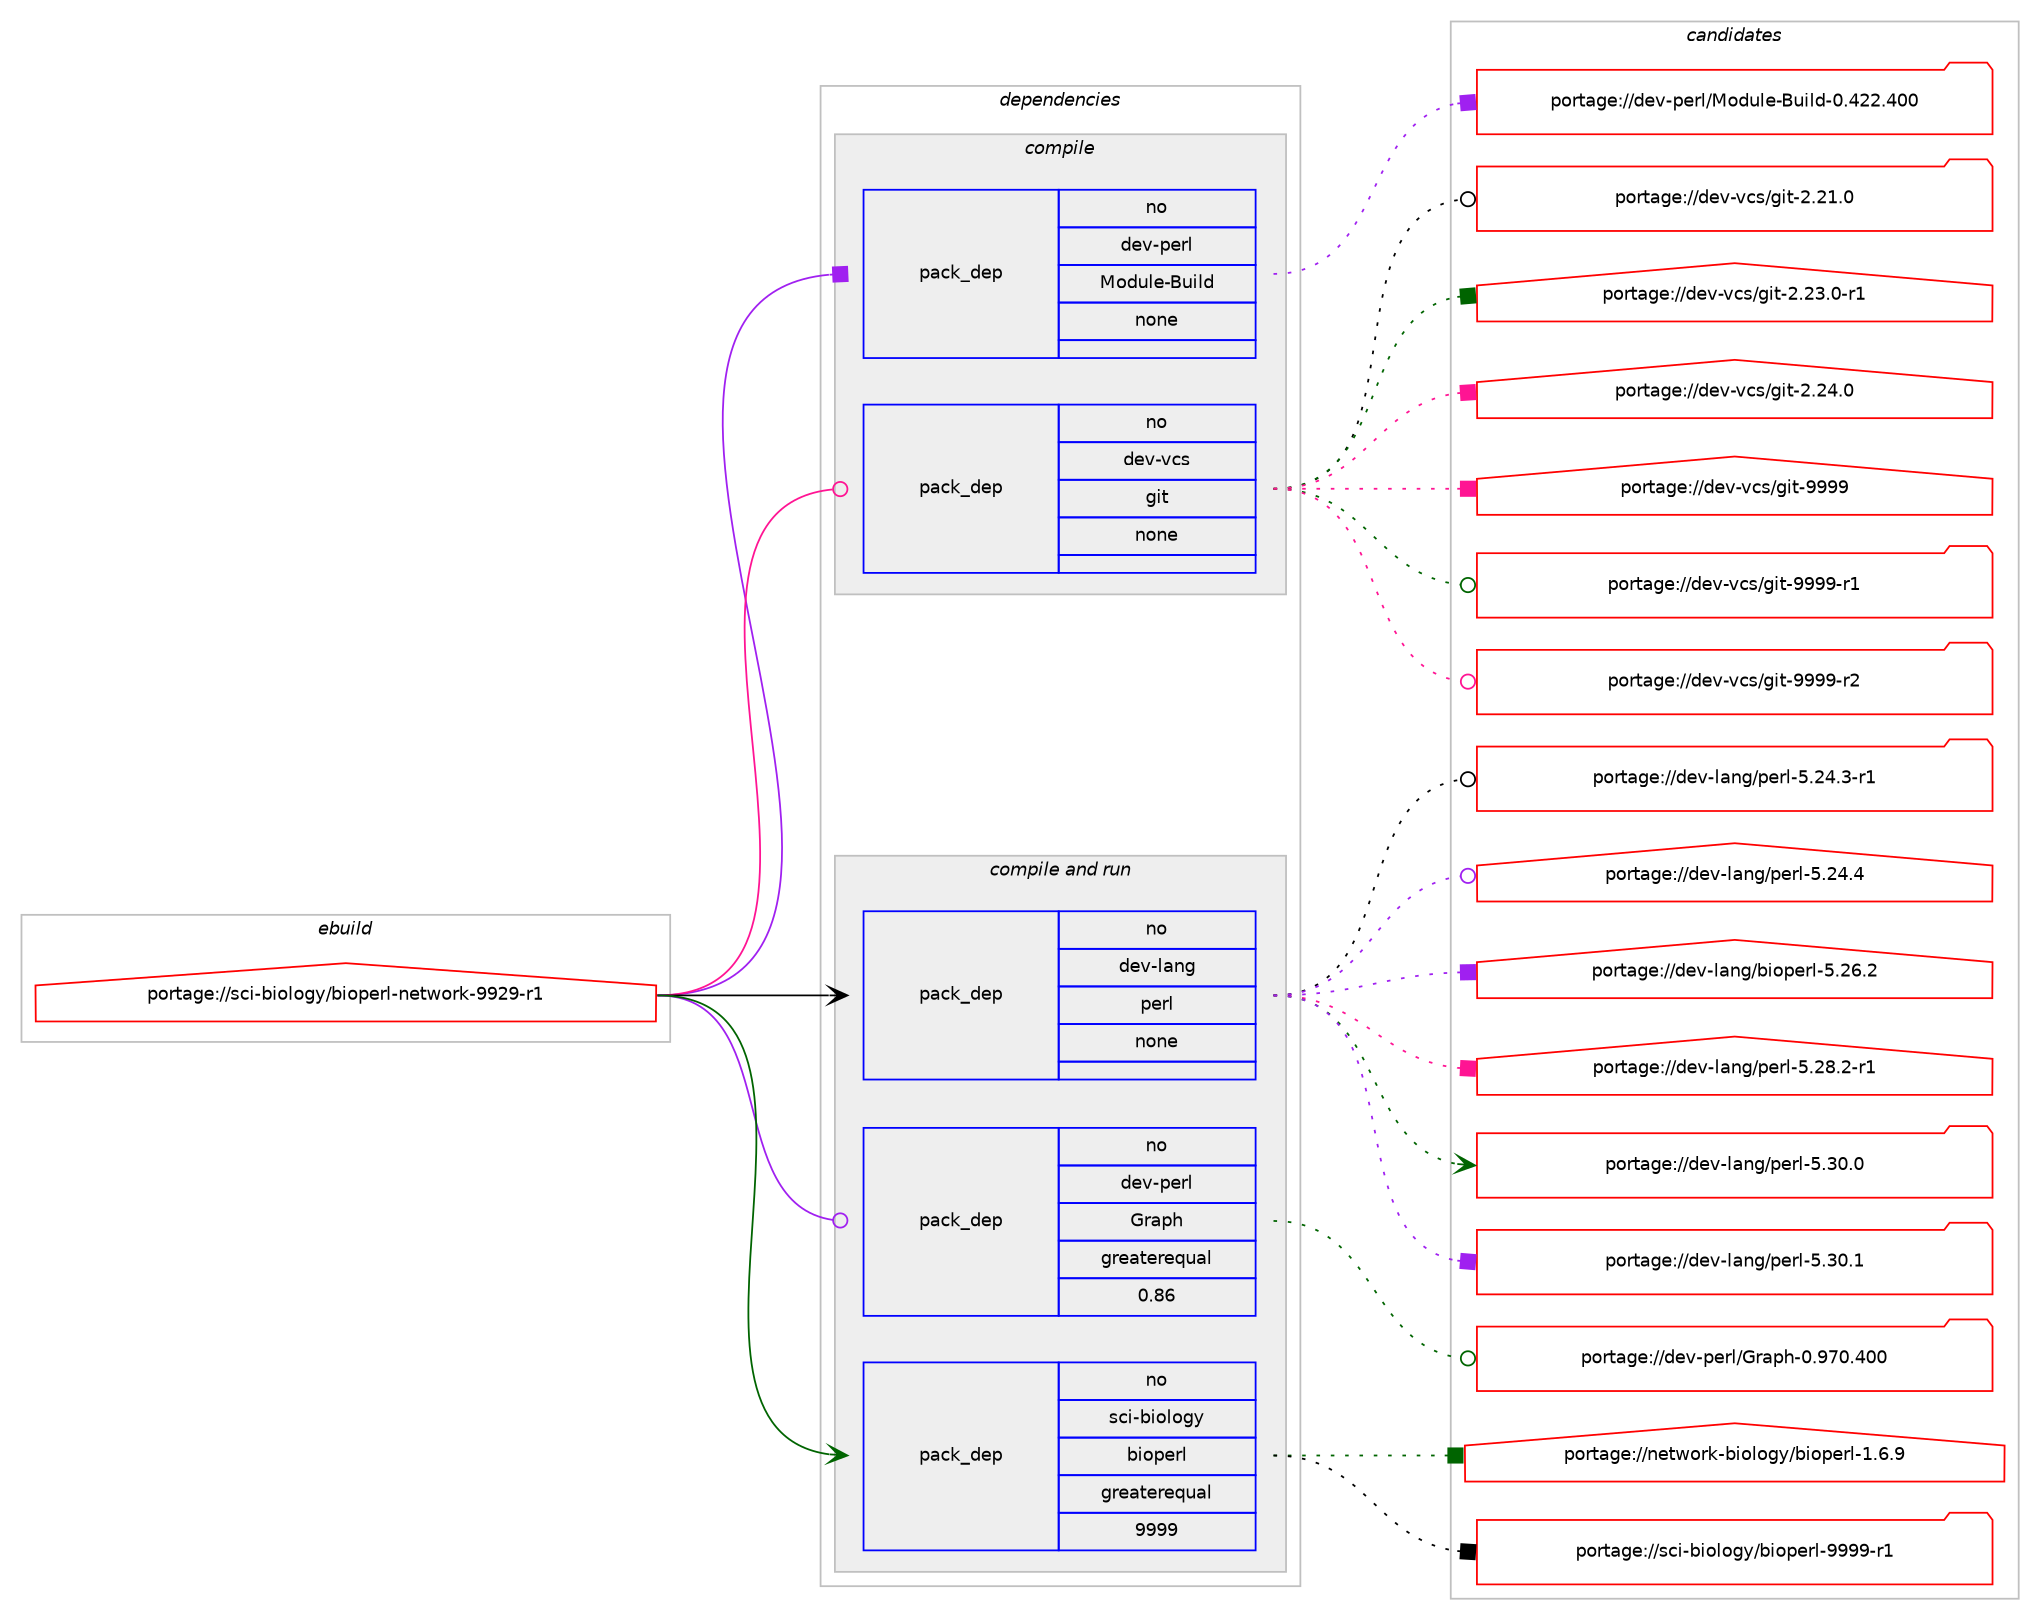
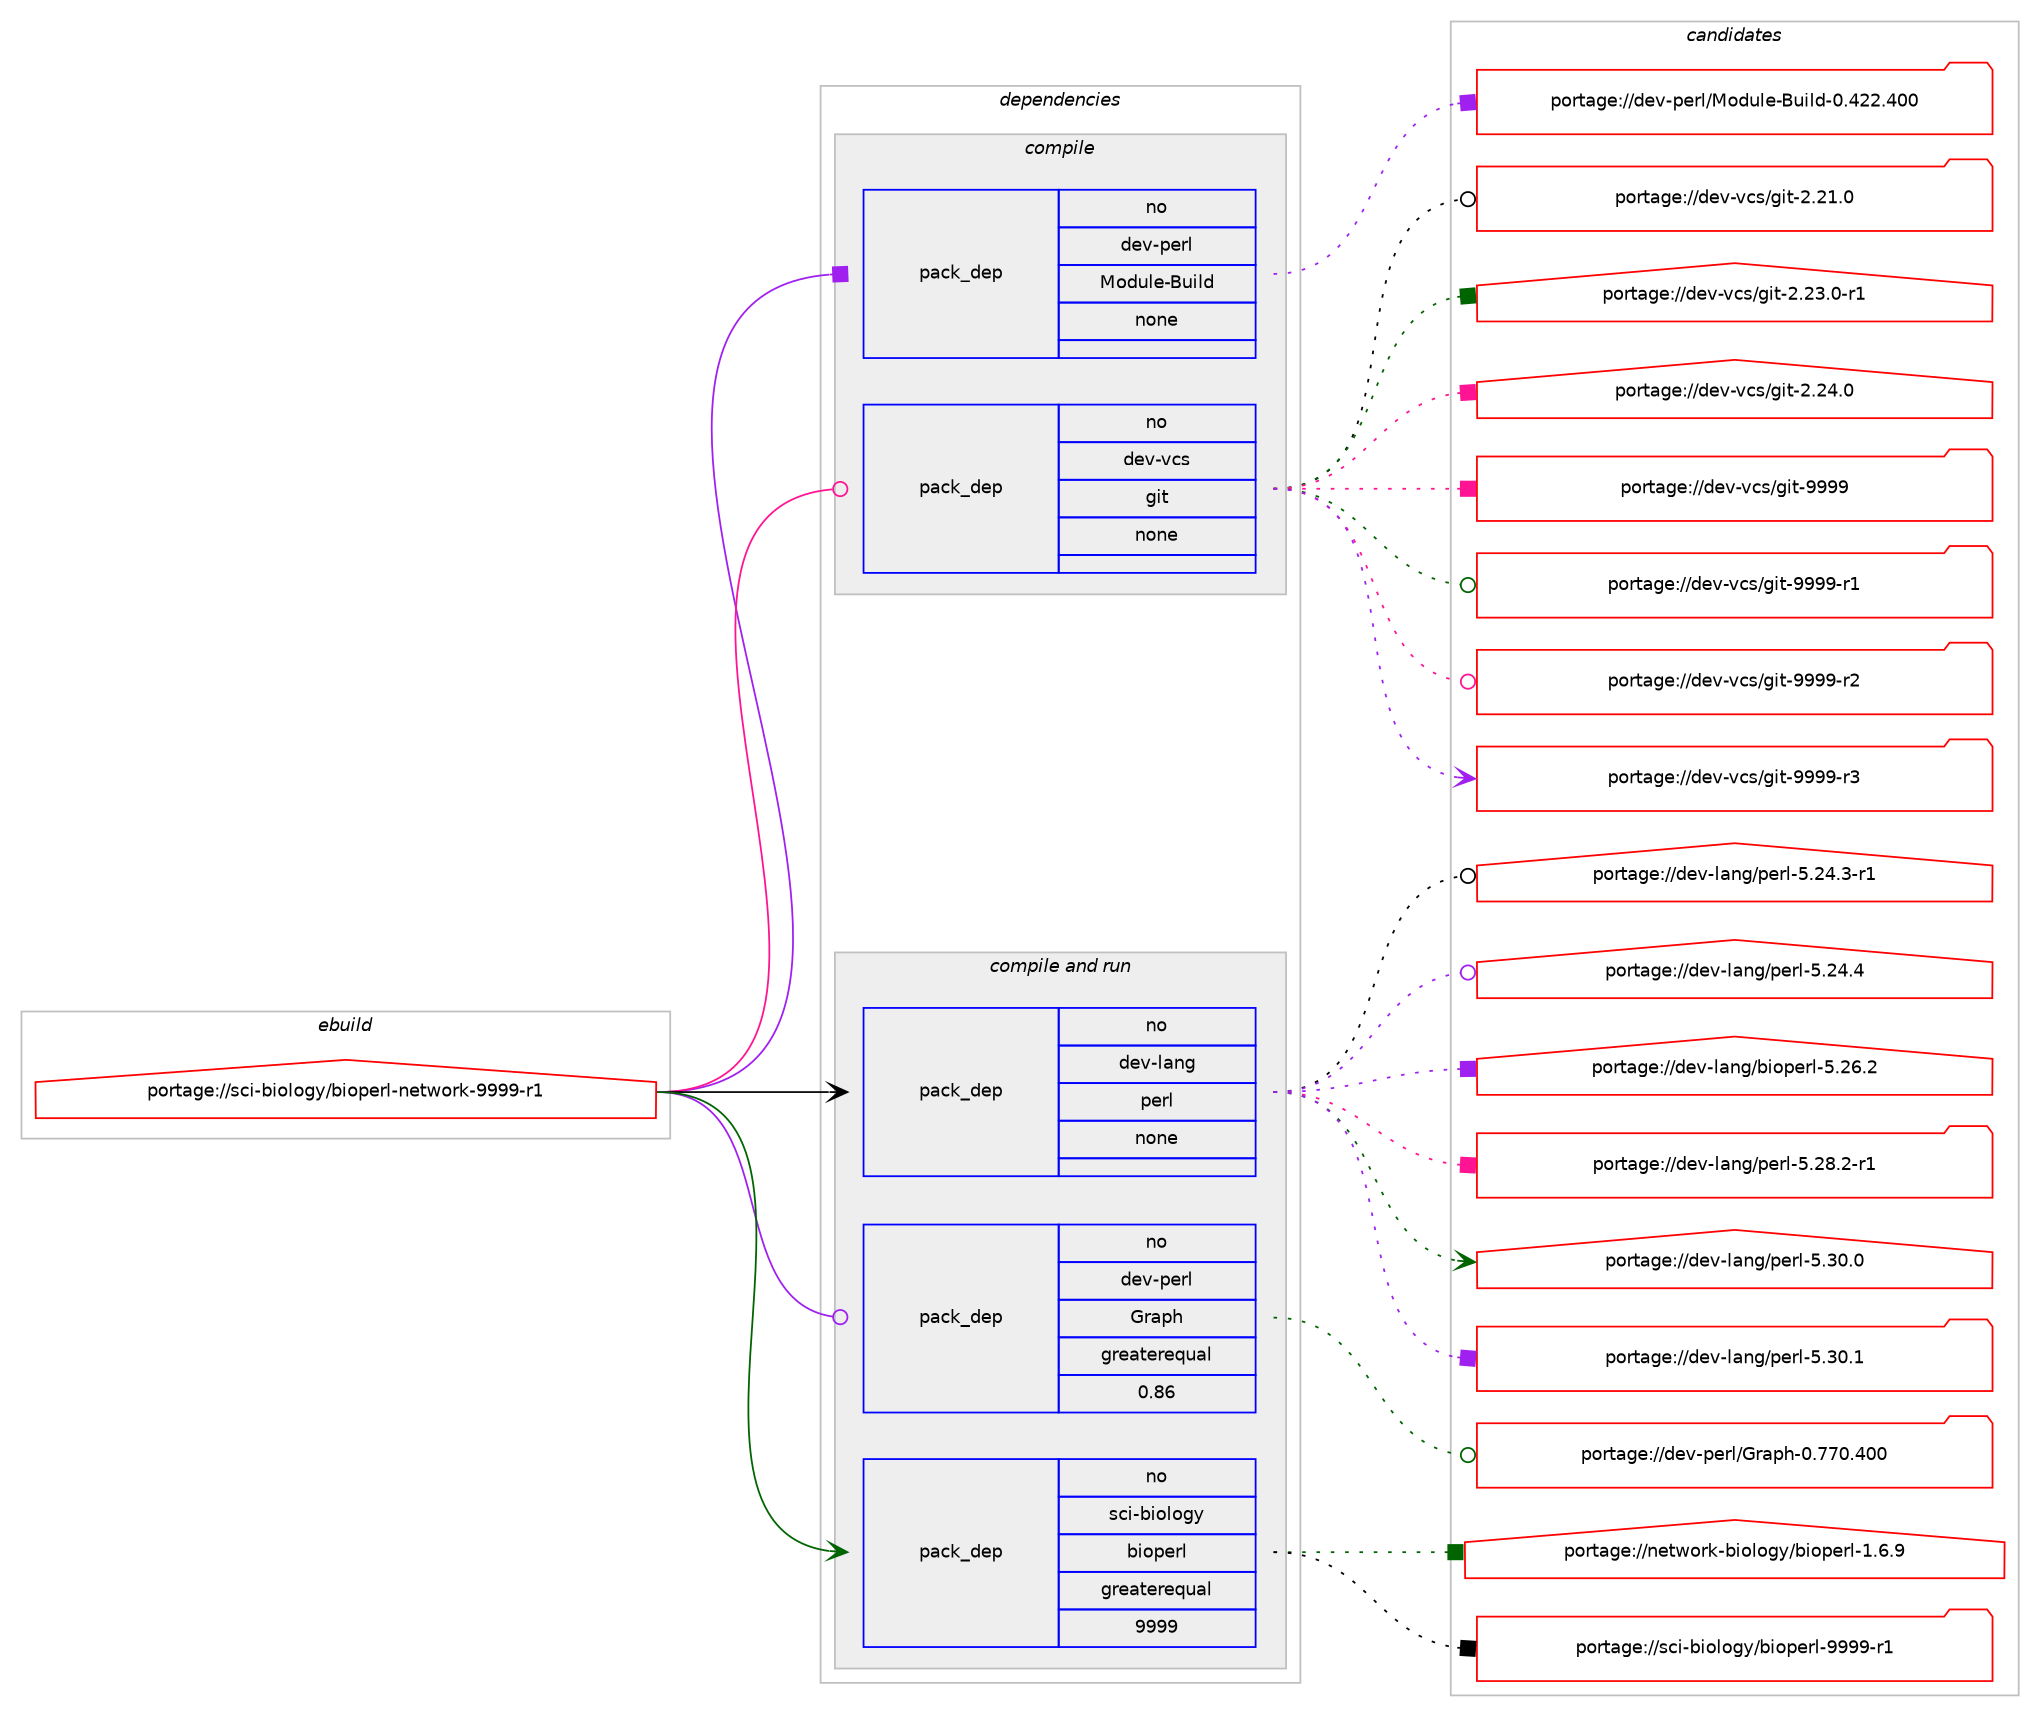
node "portage://dev-vcs/git-9999": shape house -> folder
node "portage://dev-lang/perl-5.24.3-r1": shape folder -> house
node "portage://dev-vcs/git-9999-r3": added
node "portage://sci-biology/bioperl-network-9929-r1": label "portage://sci-biology/bioperl-network-9929-r1" -> "portage://sci-biology/bioperl-network-9999-r1"
node "portage://dev-lang/perl-5.28.2-r1": shape house -> folder
node "portage://dev-lang/perl-5.30.0": shape folder -> house
node "portage://dev-perl/Graph-0.970.400": label "portage://dev-perl/Graph-0.970.400" -> "portage://dev-perl/Graph-0.770.400"
